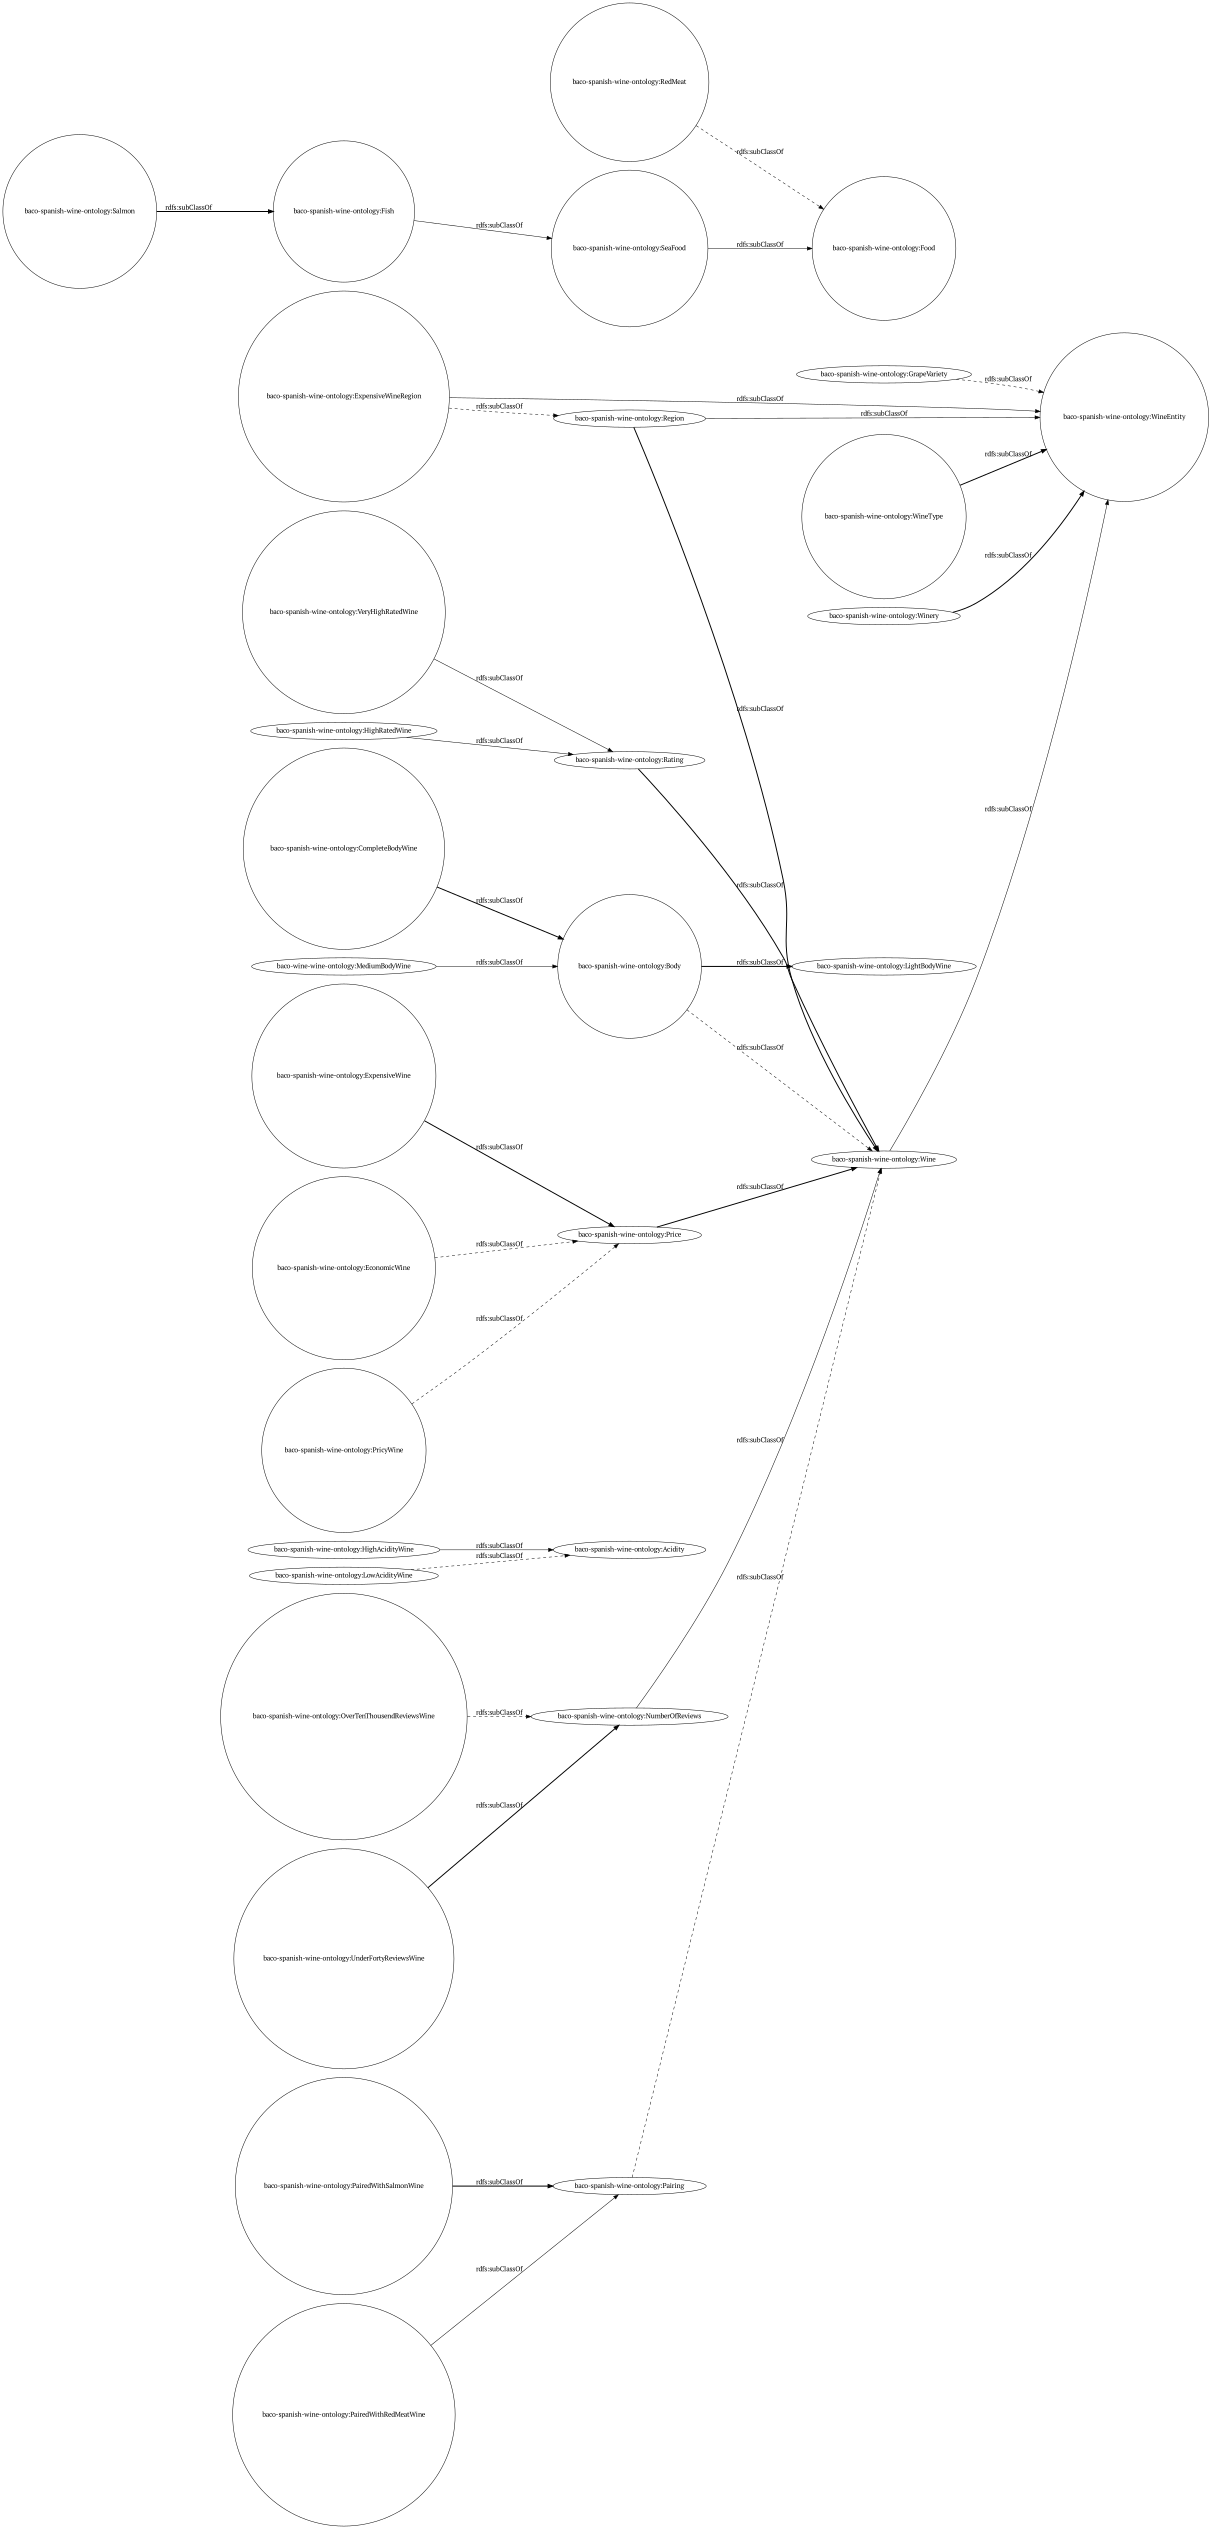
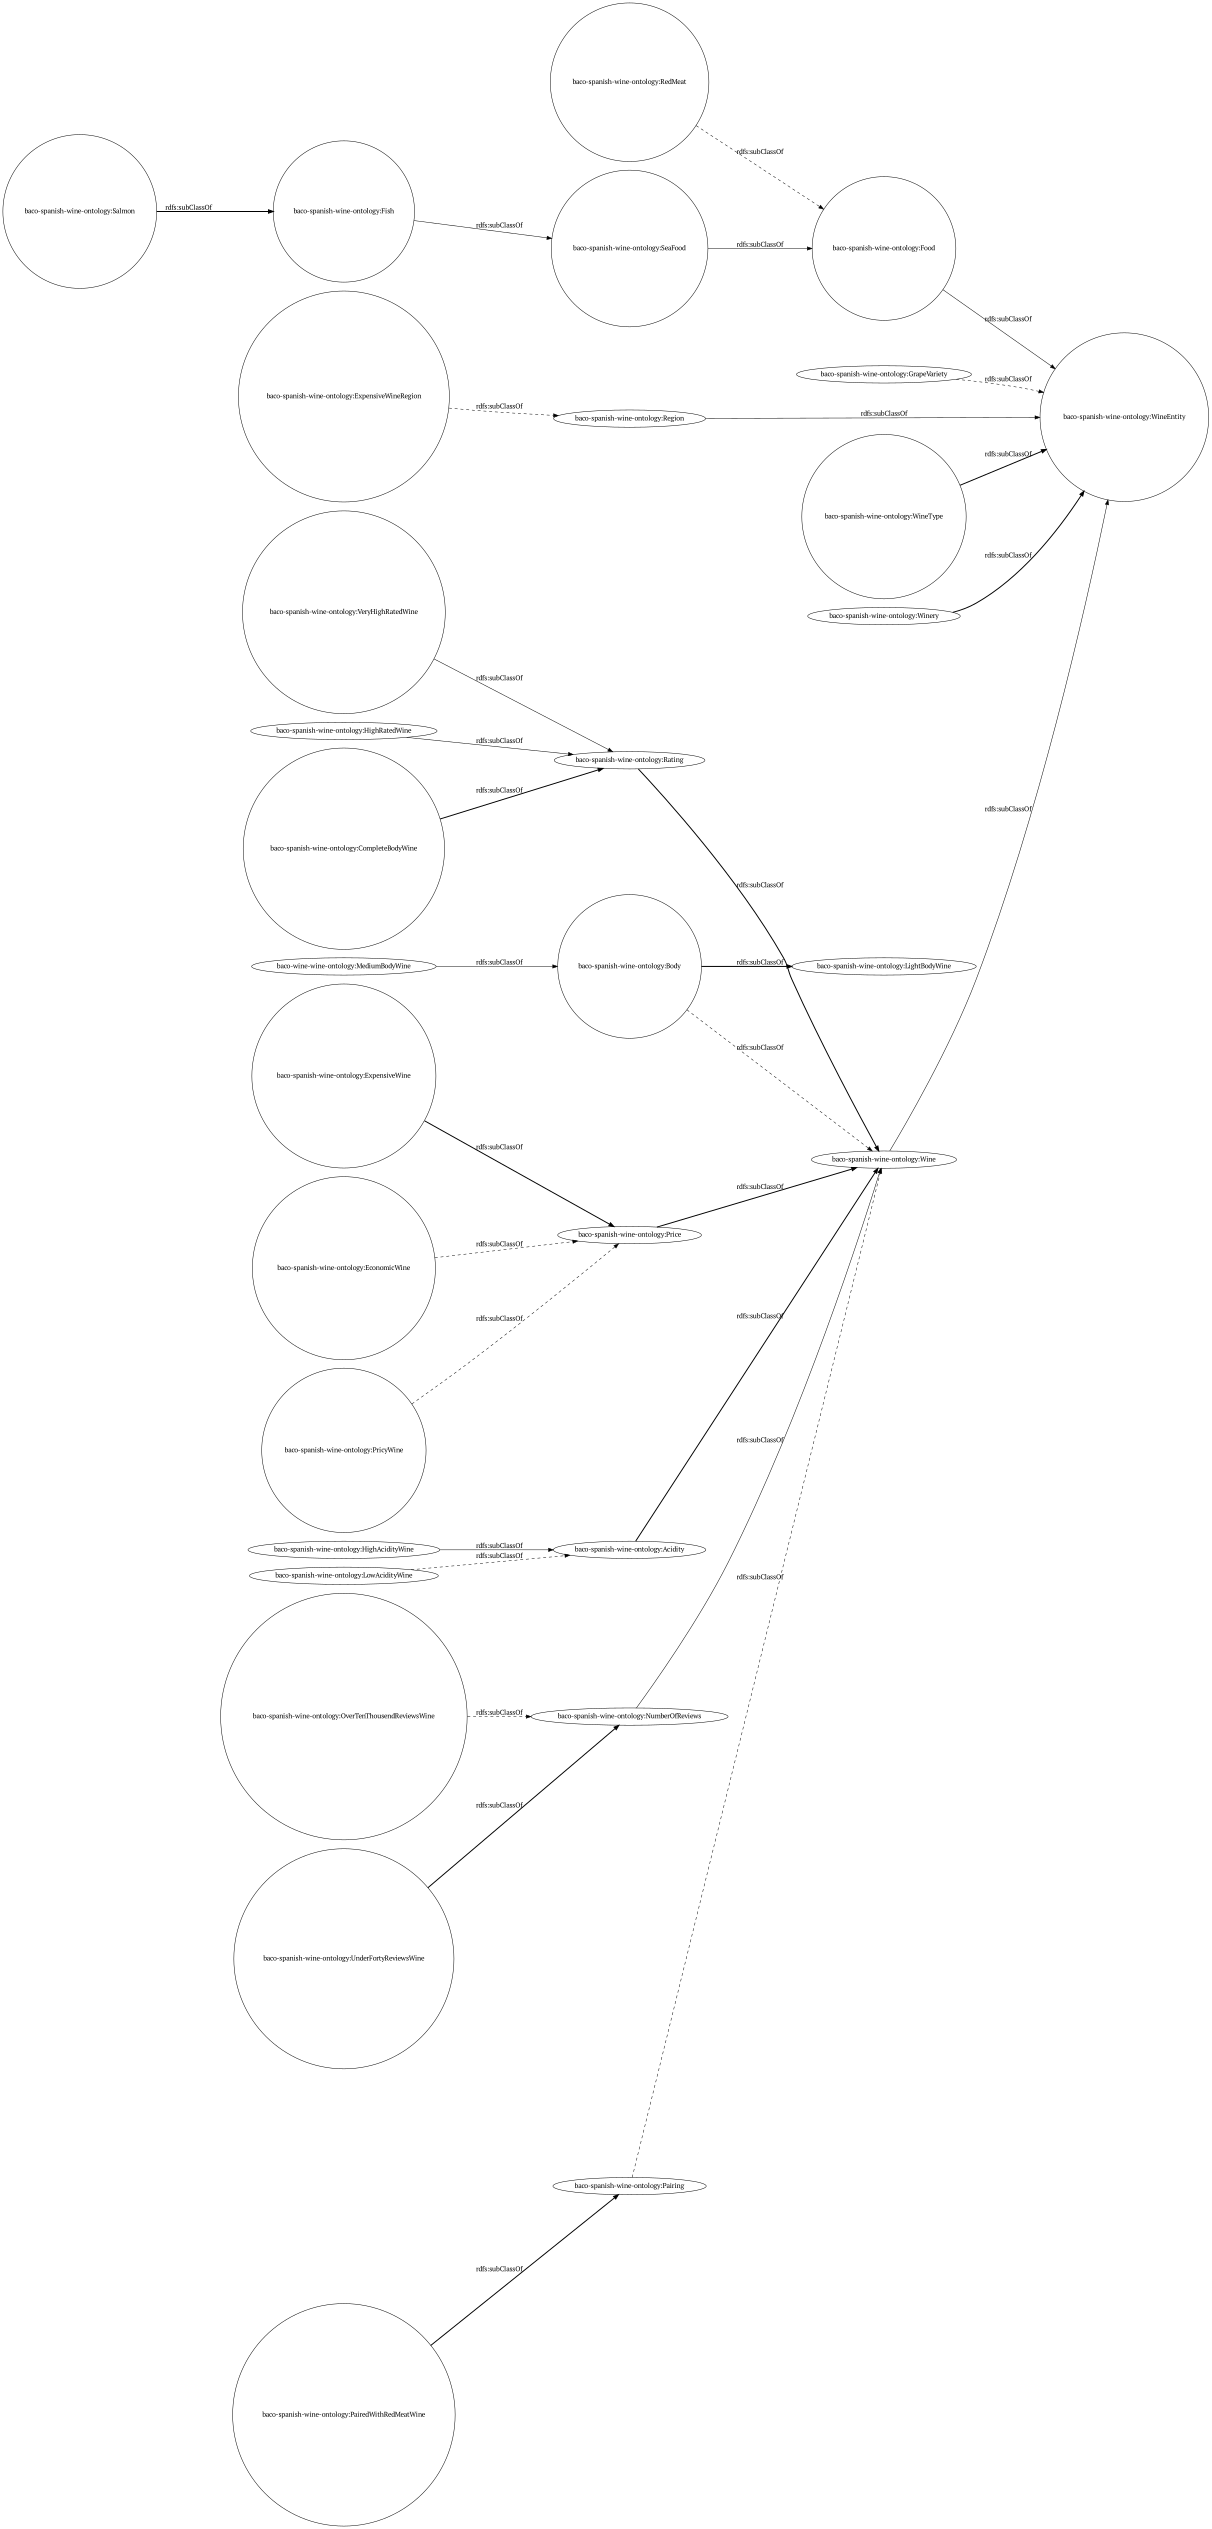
edge "baco-spanish-wine-ontology:ExpensiveWineRegion" -> "baco-spanish-wine-ontology:WineEntity": now "baco-spanish-wine-ontology:Food" -> "baco-spanish-wine-ontology:WineEntity"
edge "baco-spanish-wine-ontology:Region" -> "baco-spanish-wine-ontology:Wine": now "baco-spanish-wine-ontology:Acidity" -> "baco-spanish-wine-ontology:Wine"
edge "baco-spanish-wine-ontology:CompleteBodyWine" -> "baco-spanish-wine-ontology:Body": now "baco-spanish-wine-ontology:CompleteBodyWine" -> "baco-spanish-wine-ontology:Rating"
node "baco-spanish-wine-ontology:PairedWithSalmonWine": removed
edge "baco-spanish-wine-ontology:PairedWithRedMeatWine" -> "baco-spanish-wine-ontology:Pairing": style solid -> bold
